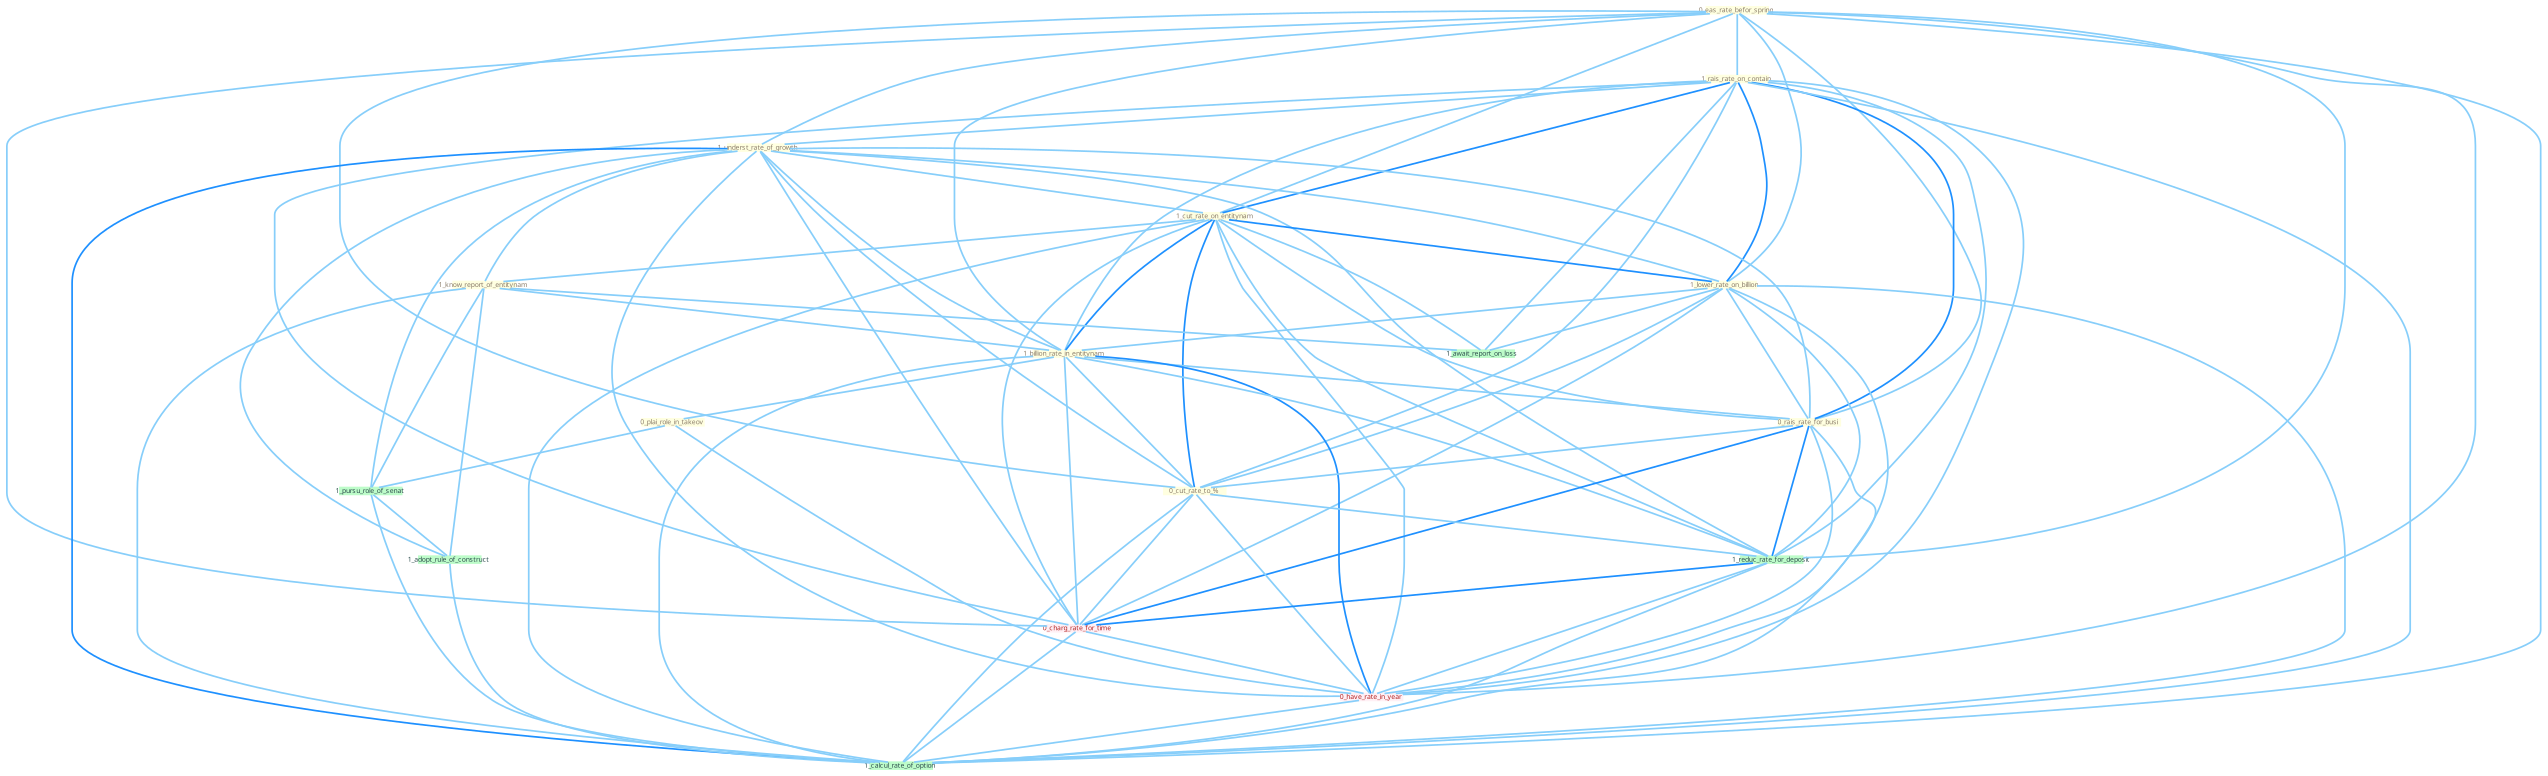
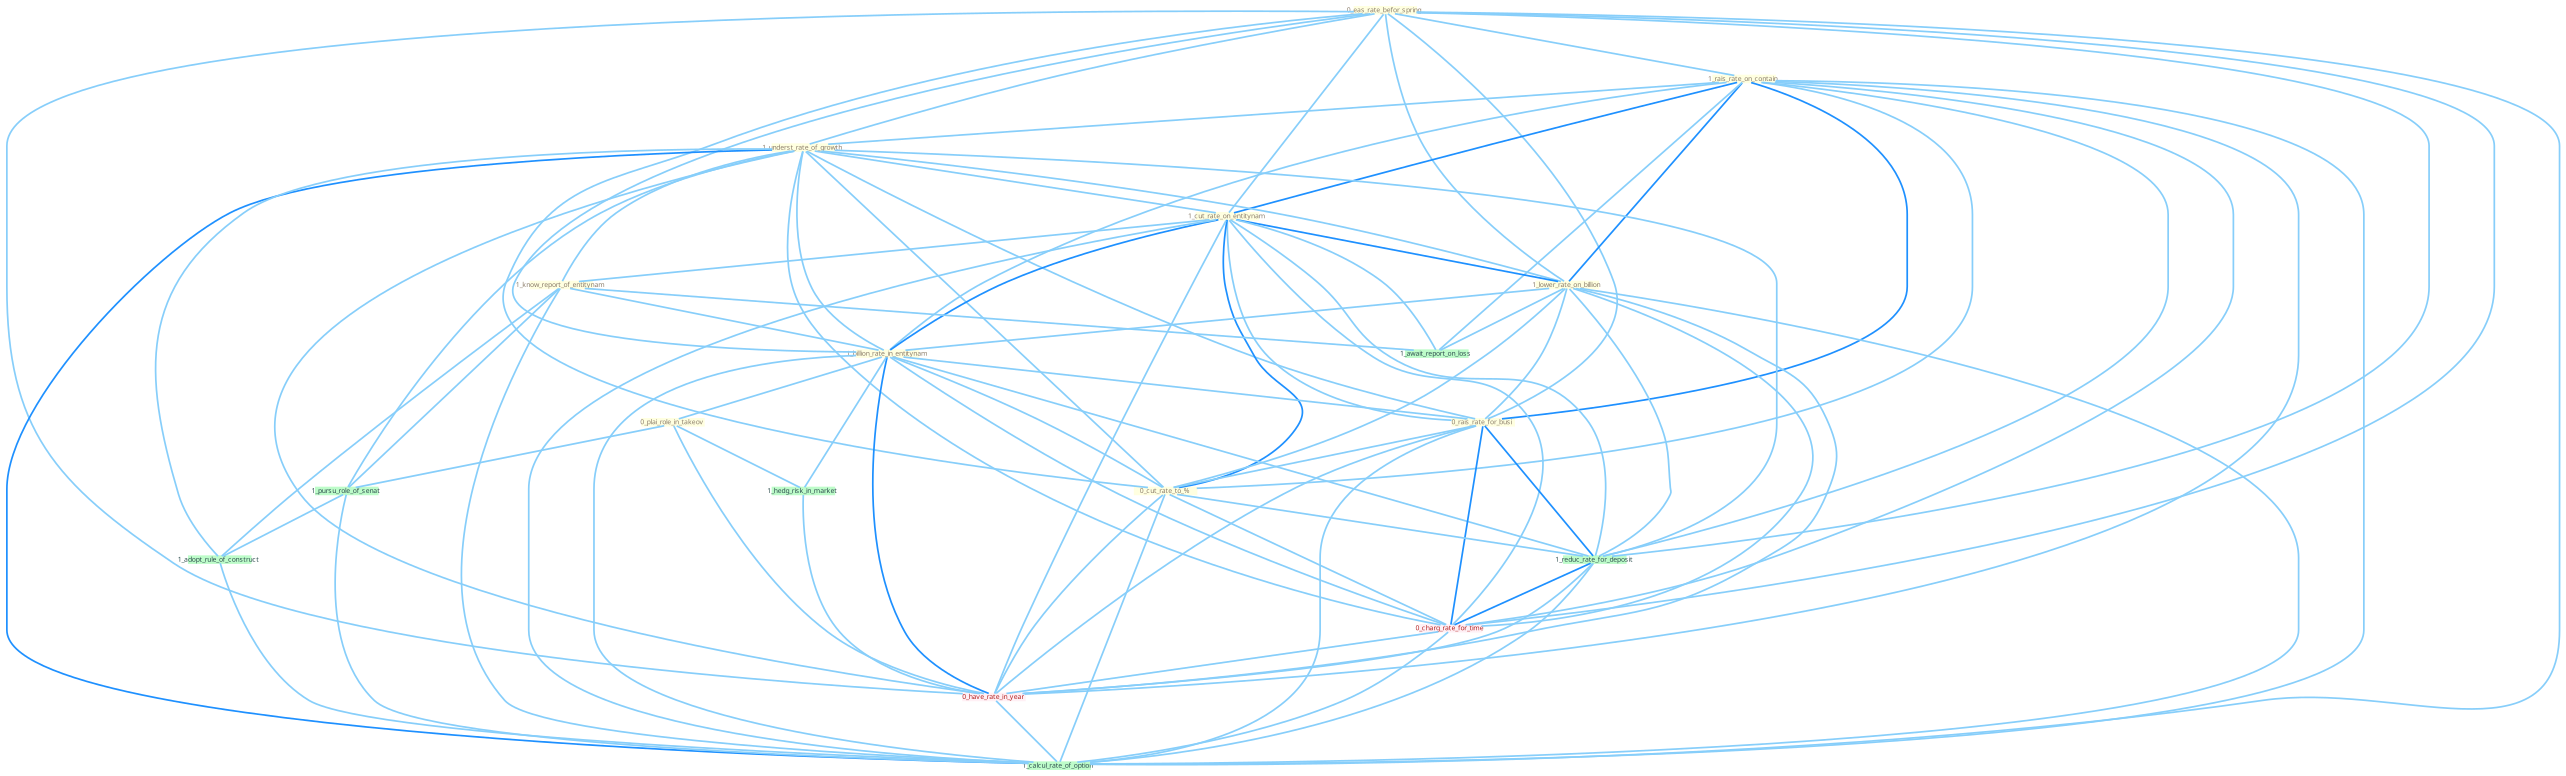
node "1_hedg_risk_in_market": added
